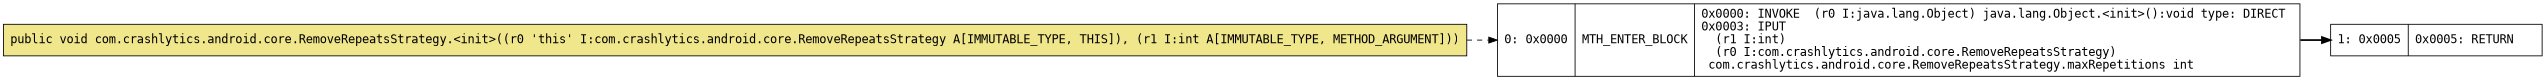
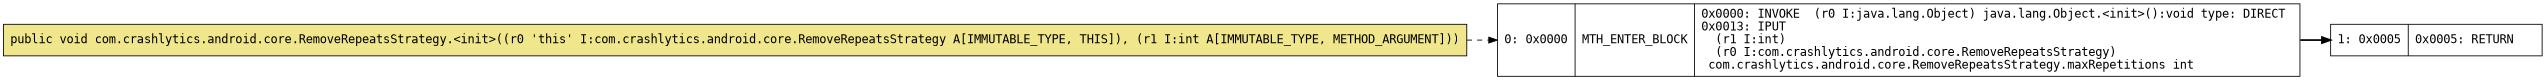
node "0: 0x0000": text "0x0003: IPUT" -> "0x0013: IPUT"
